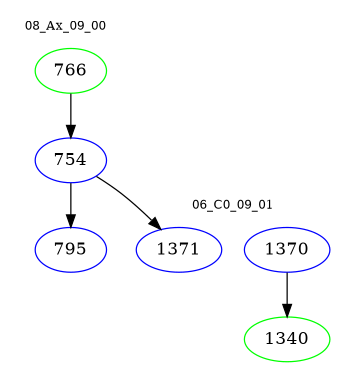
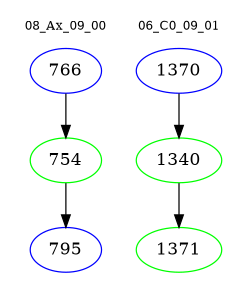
node "766": color green -> blue
node "754": color blue -> green
edge "754" -> "1371": now "1340" -> "1371"
node "1371": color blue -> green
